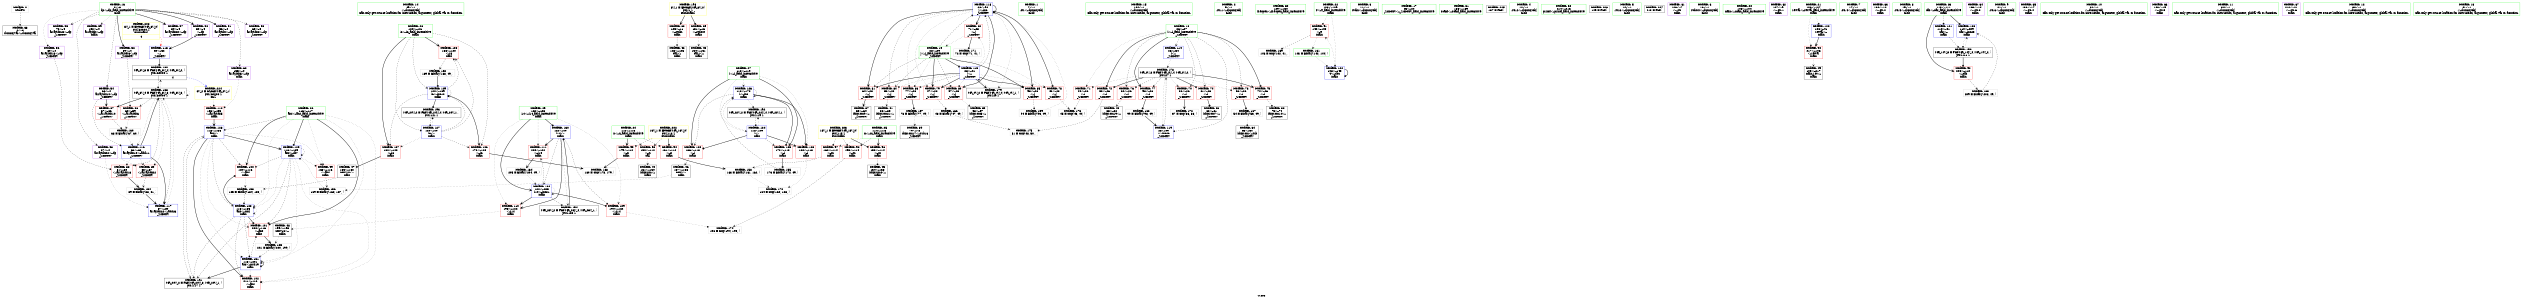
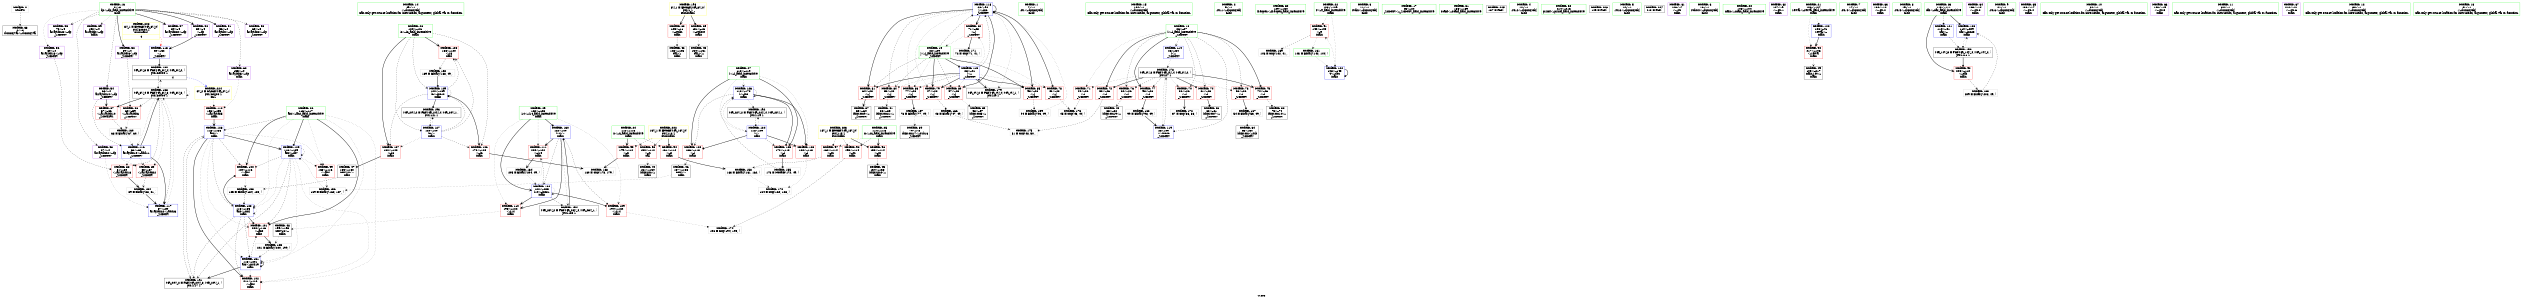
node "NodeID: 87": text "_Z4INITv" -> "_Z4NullPtr"
node "NodeID: 155": text "173 = Binary(172, 49, )" -> "173 = NodeID(172, 49, )"
